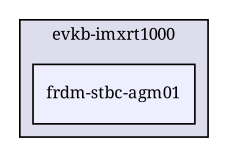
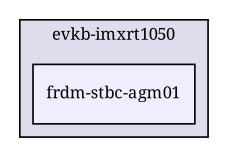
cluster "evkb-imxrt1000": label "evkb-imxrt1000" -> "evkb-imxrt1050"
